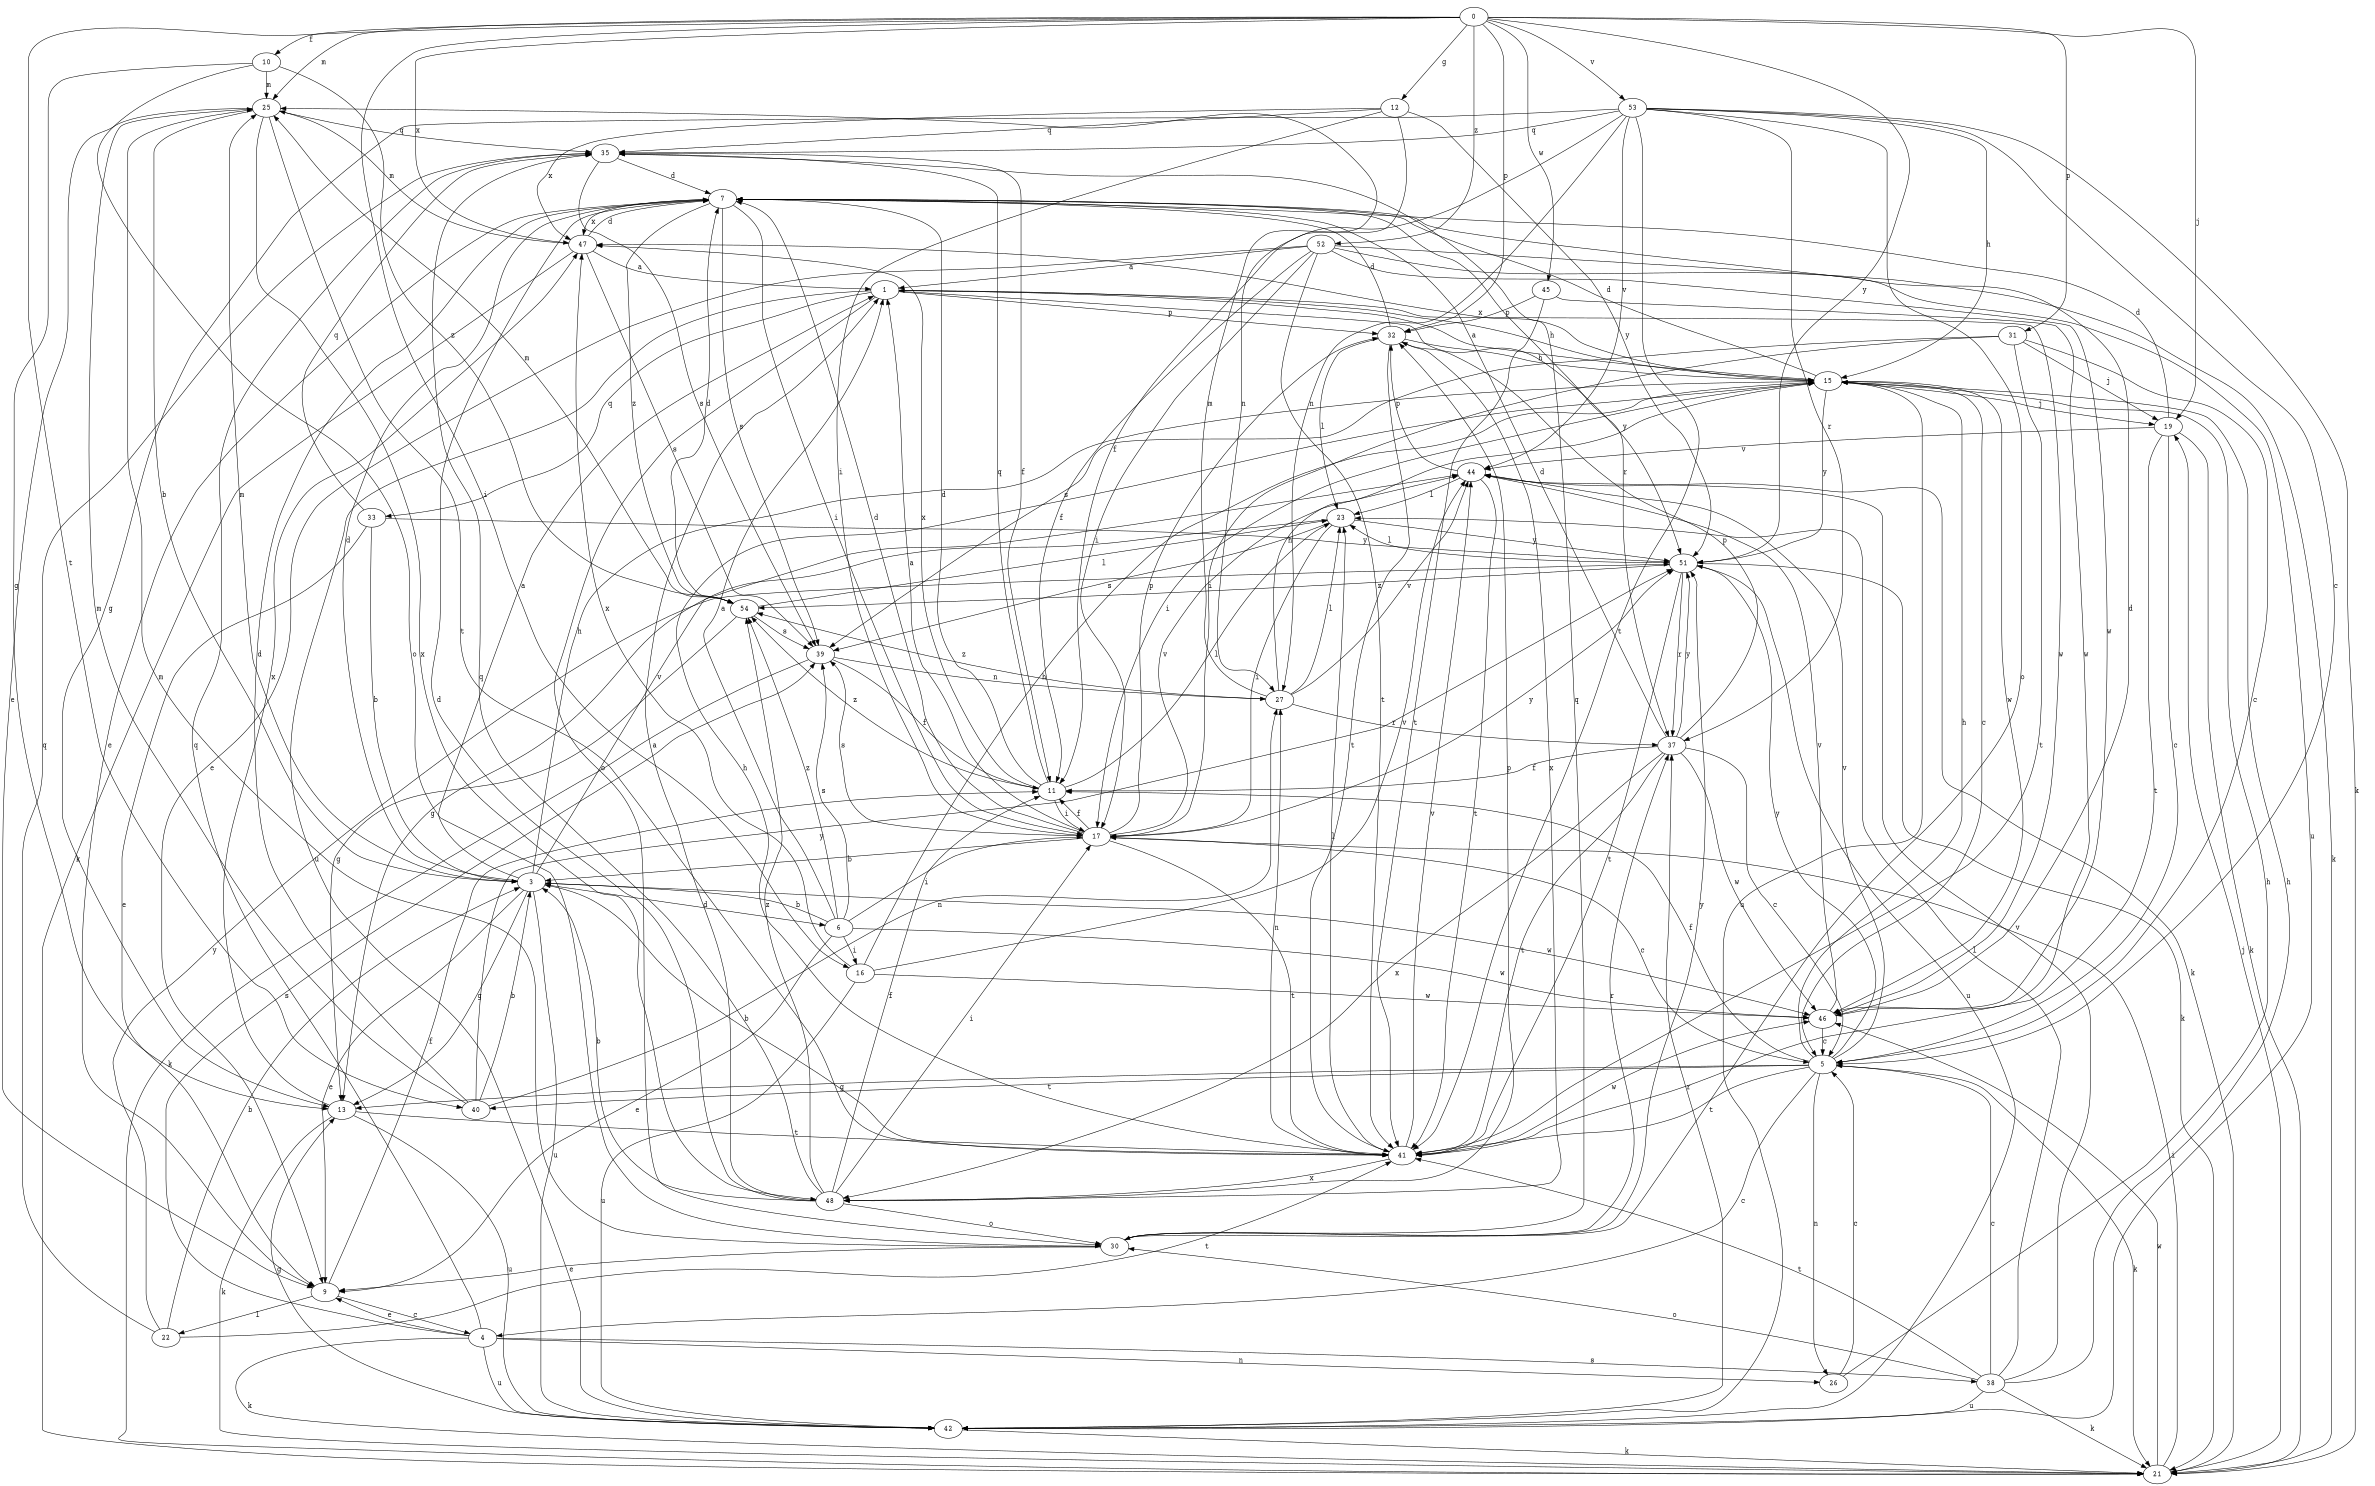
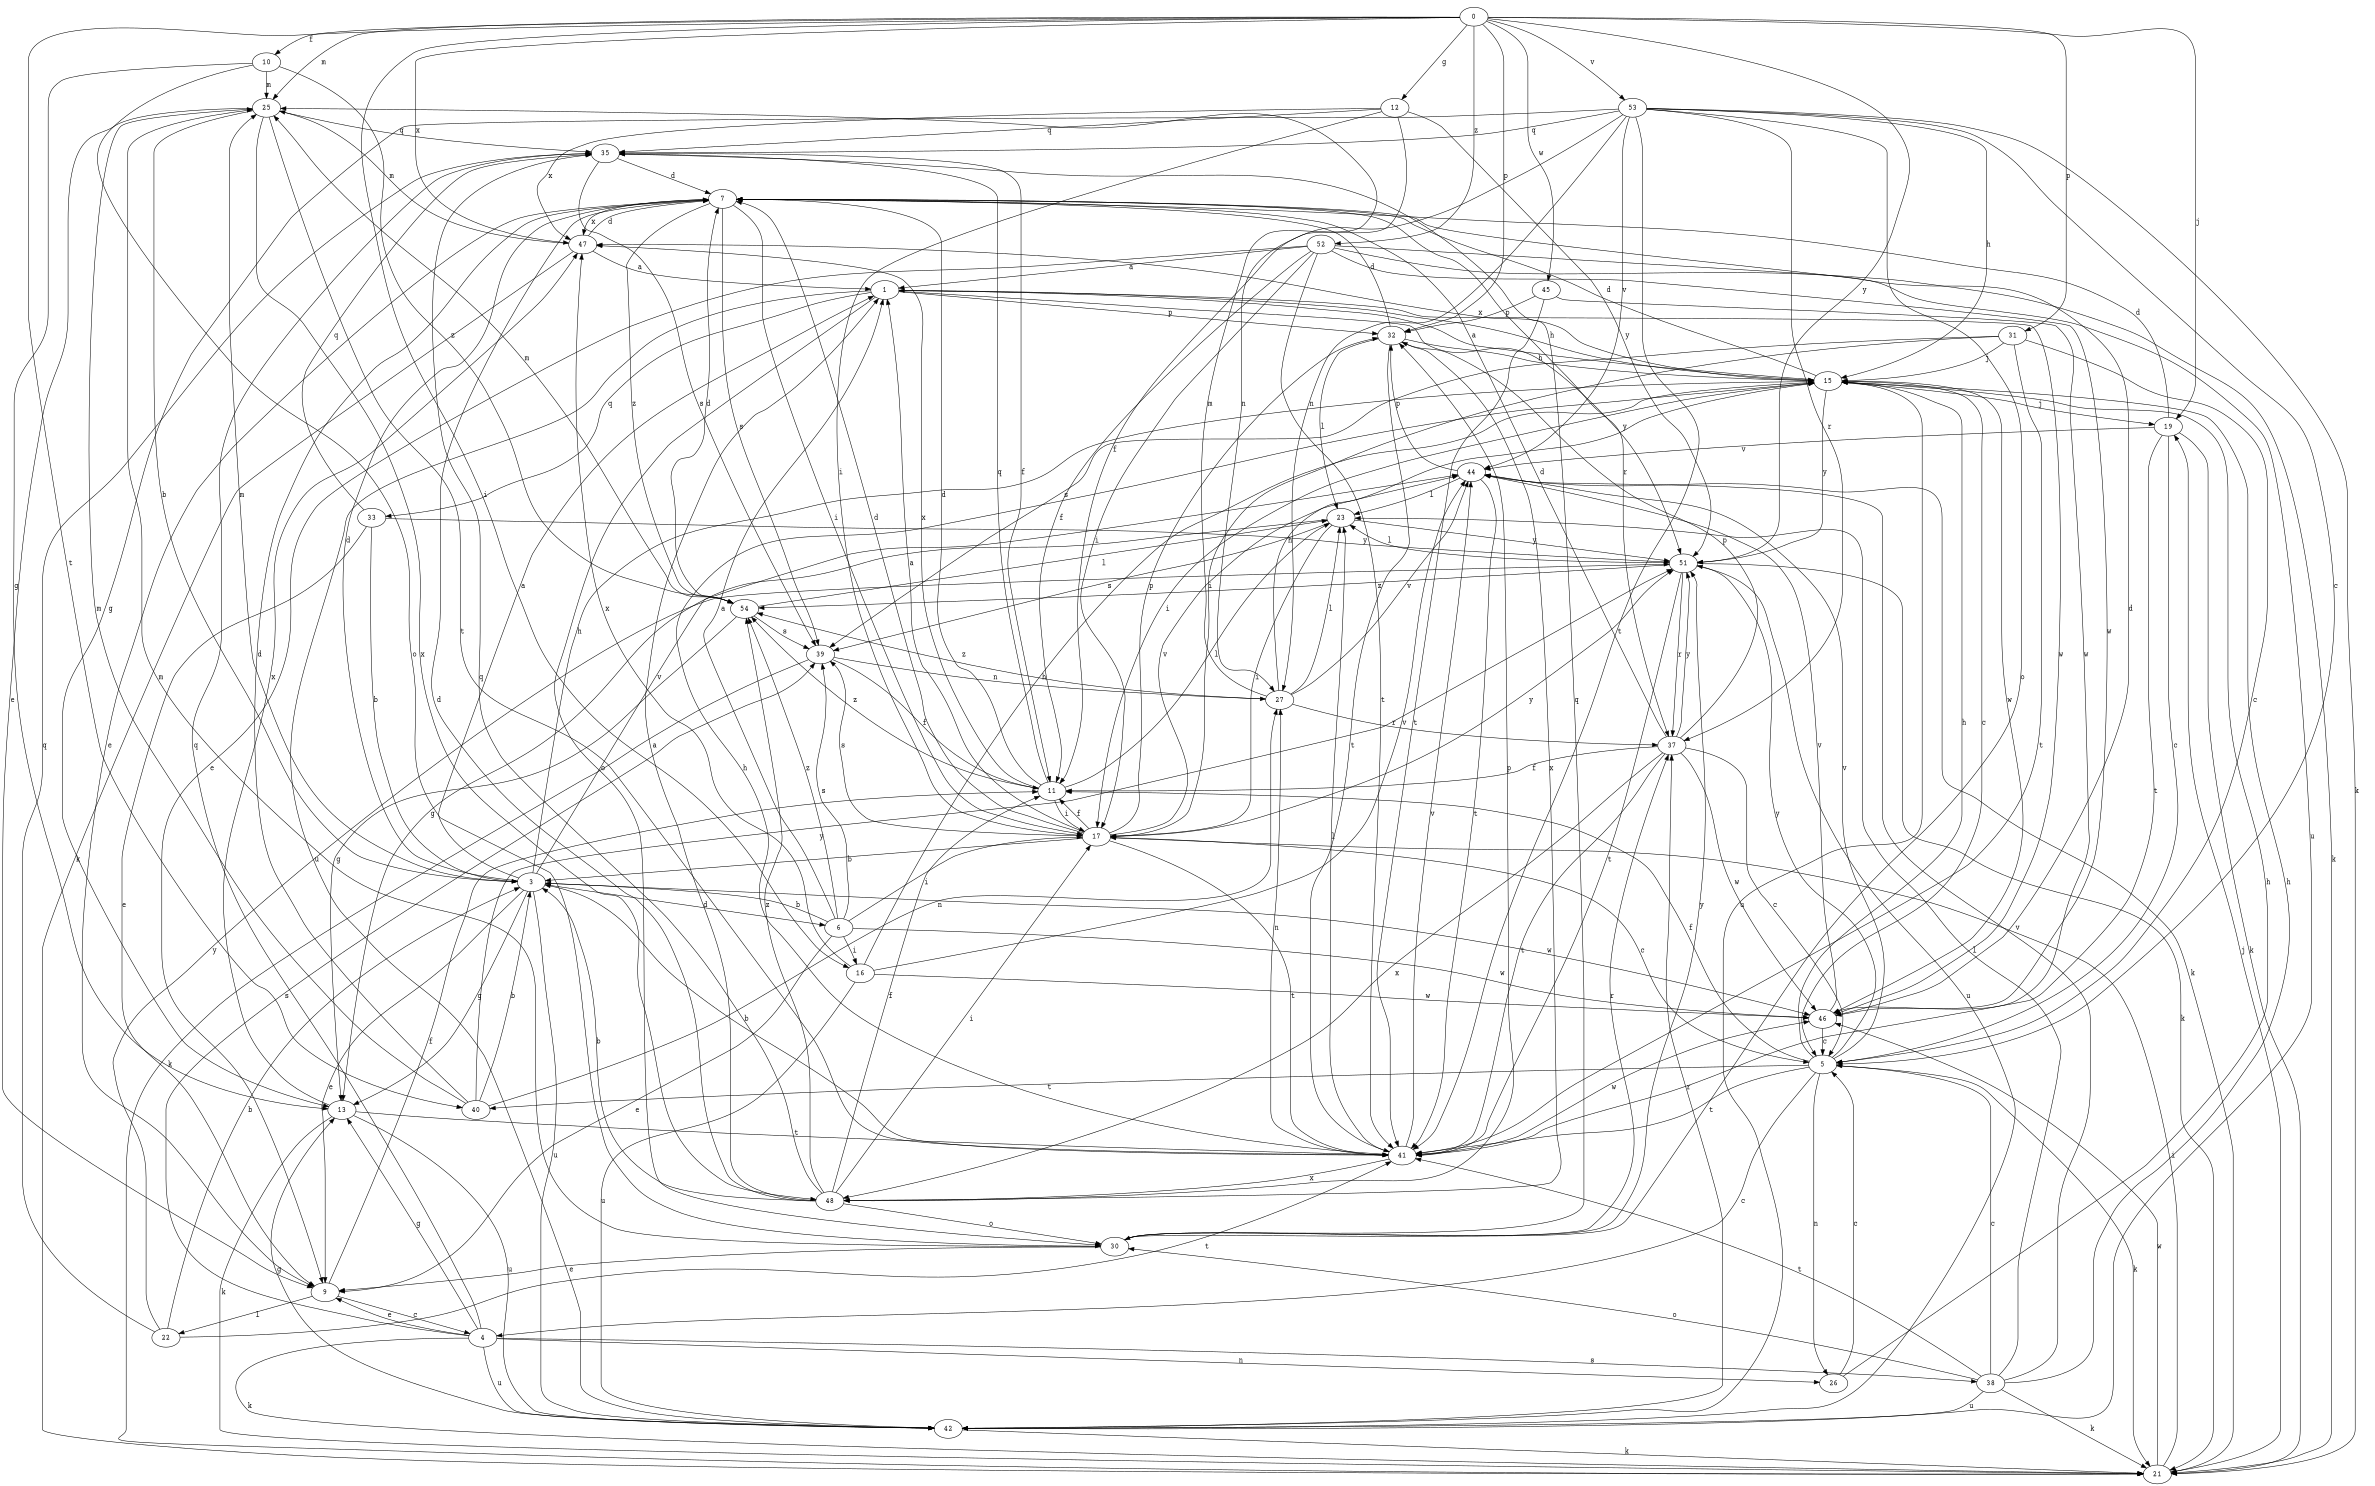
edge "31" -> "19": now "31" -> "15"
edge "47" -> "39": removed, label "s"
edge "5" -> "13": now "4" -> "13"
